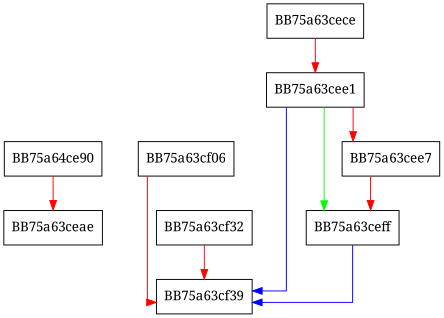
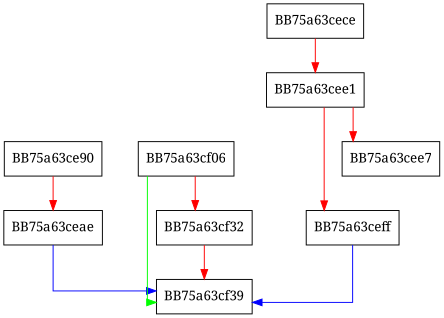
edge "BB75a63cee1" -> "BB75a63ceff": color green -> red
node "BB75a64ce90": label "BB75a64ce90" -> "BB75a63ce90"
edge "BB75a63cf06" -> "BB75a63cf32": added
edge "BB75a63cee7" -> "BB75a63ceff": removed
edge "BB75a63cee1" -> "BB75a63cf39": now "BB75a63ceae" -> "BB75a63cf39"
edge "BB75a63cf06" -> "BB75a63cf39": color red -> green
